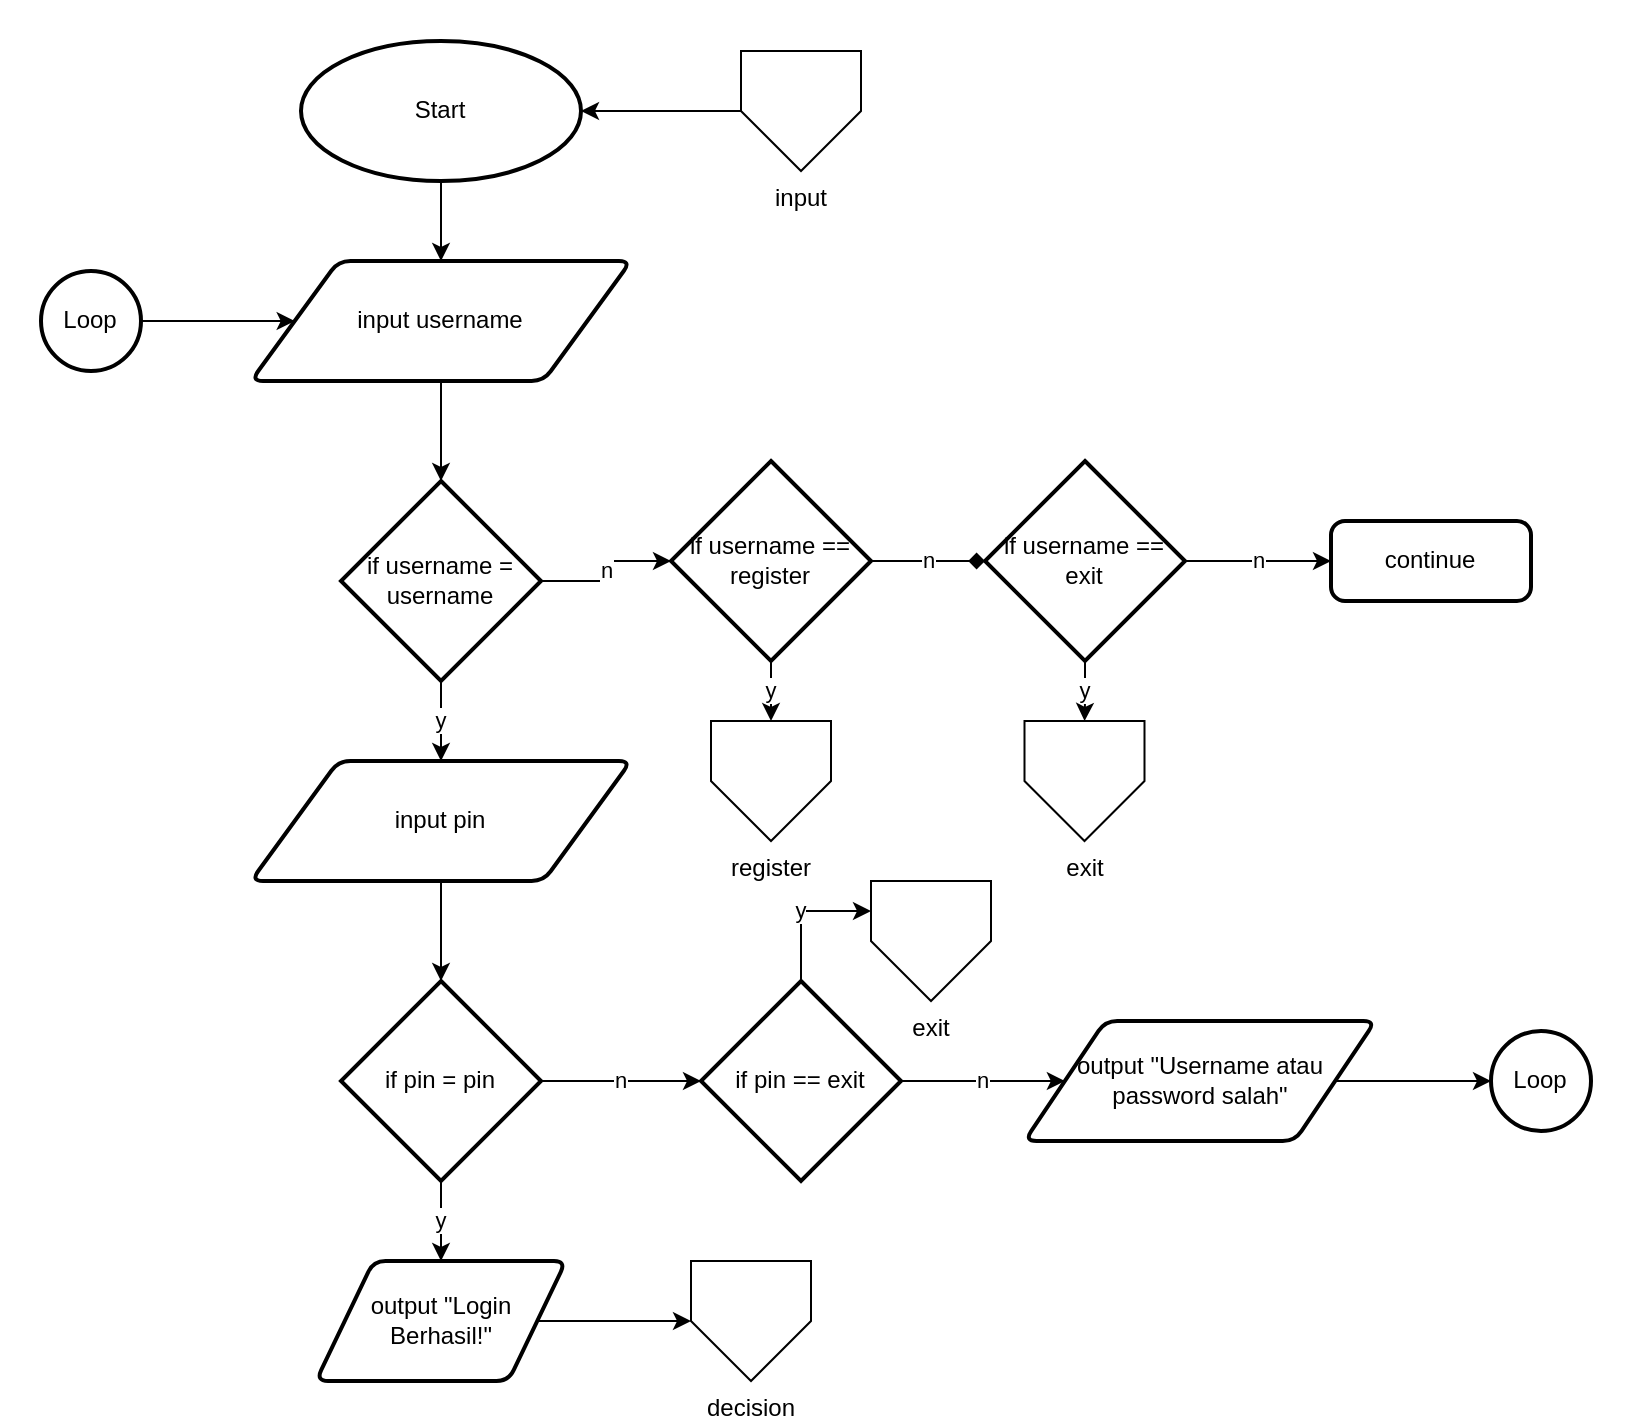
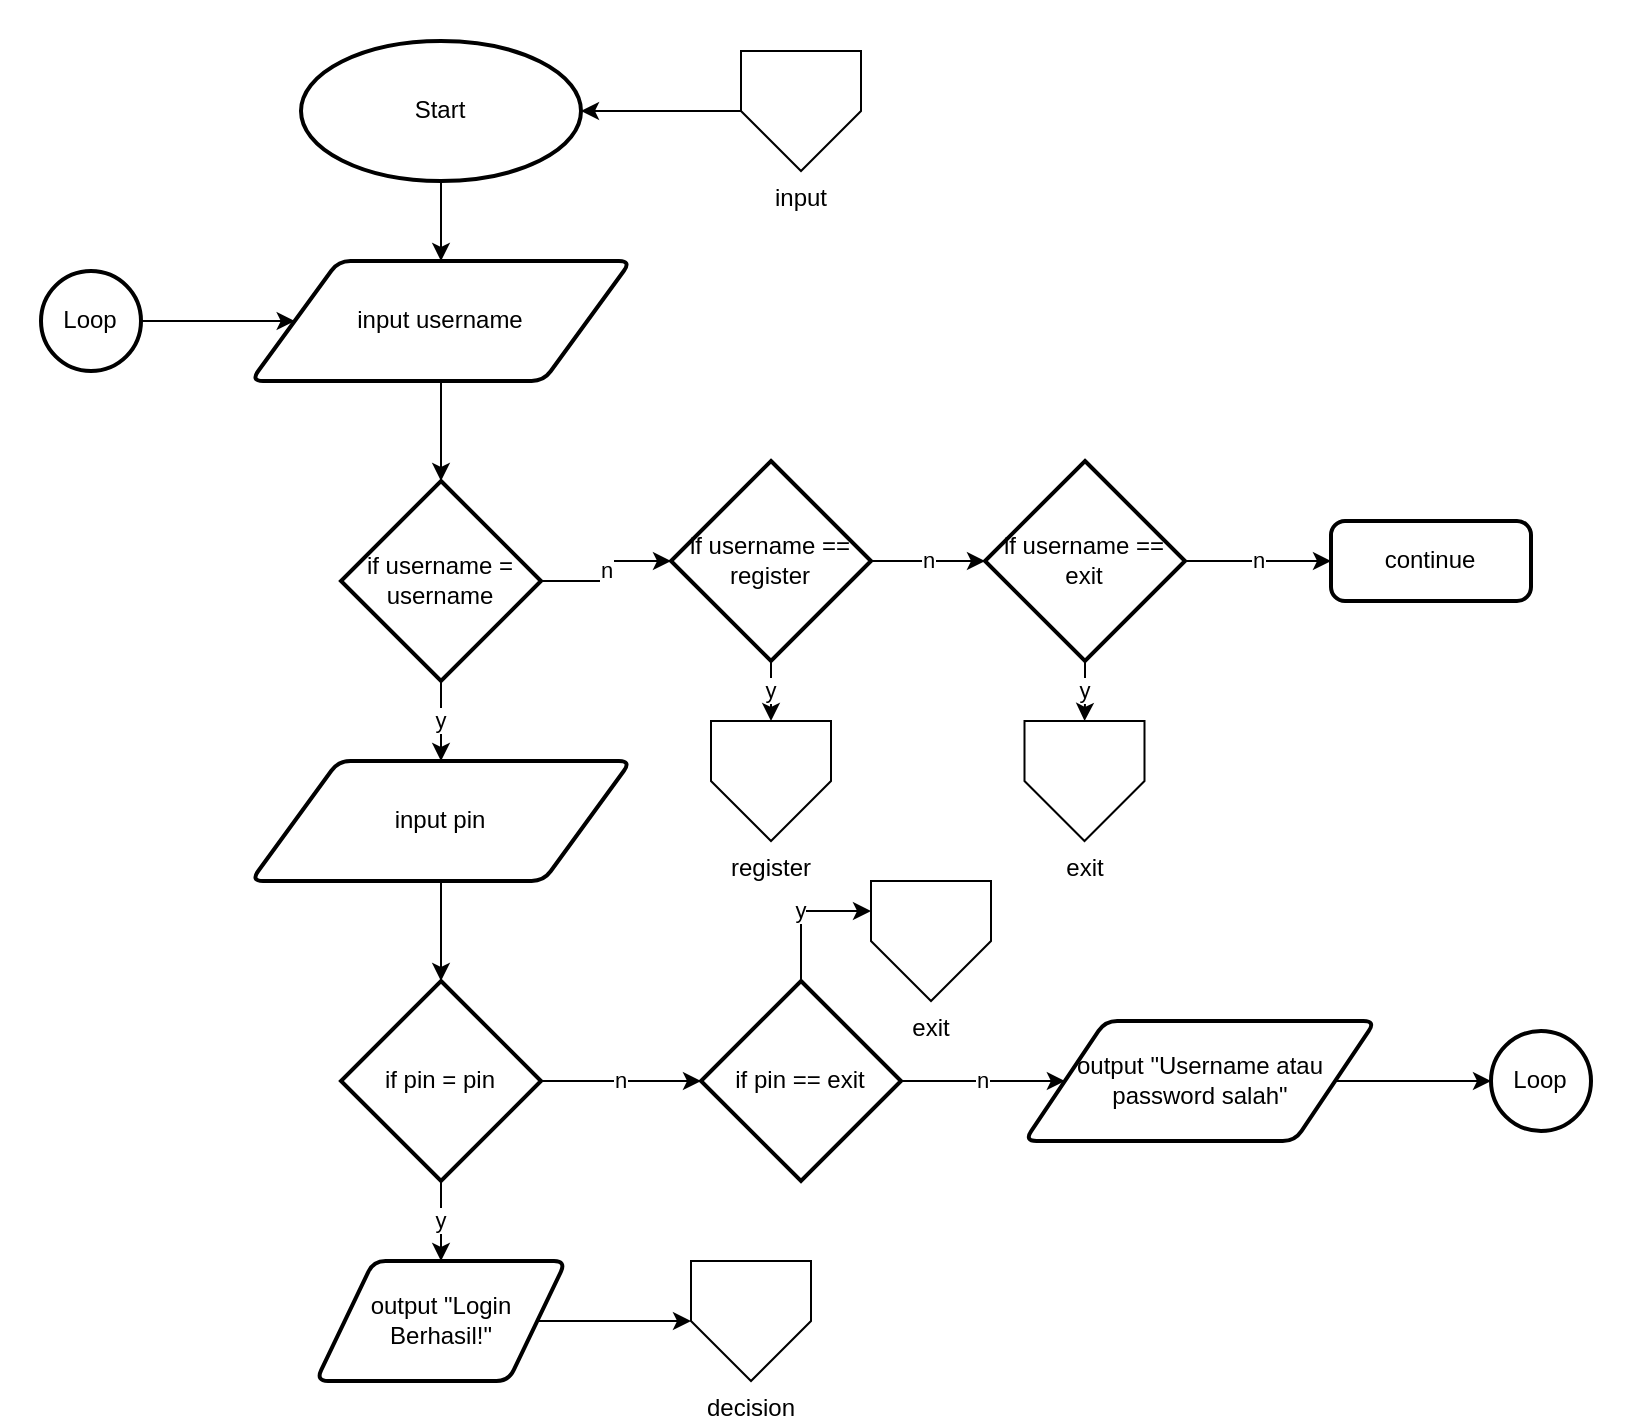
edge "if username == register" -> "if username == exit": arrowhead diamond -> classic
